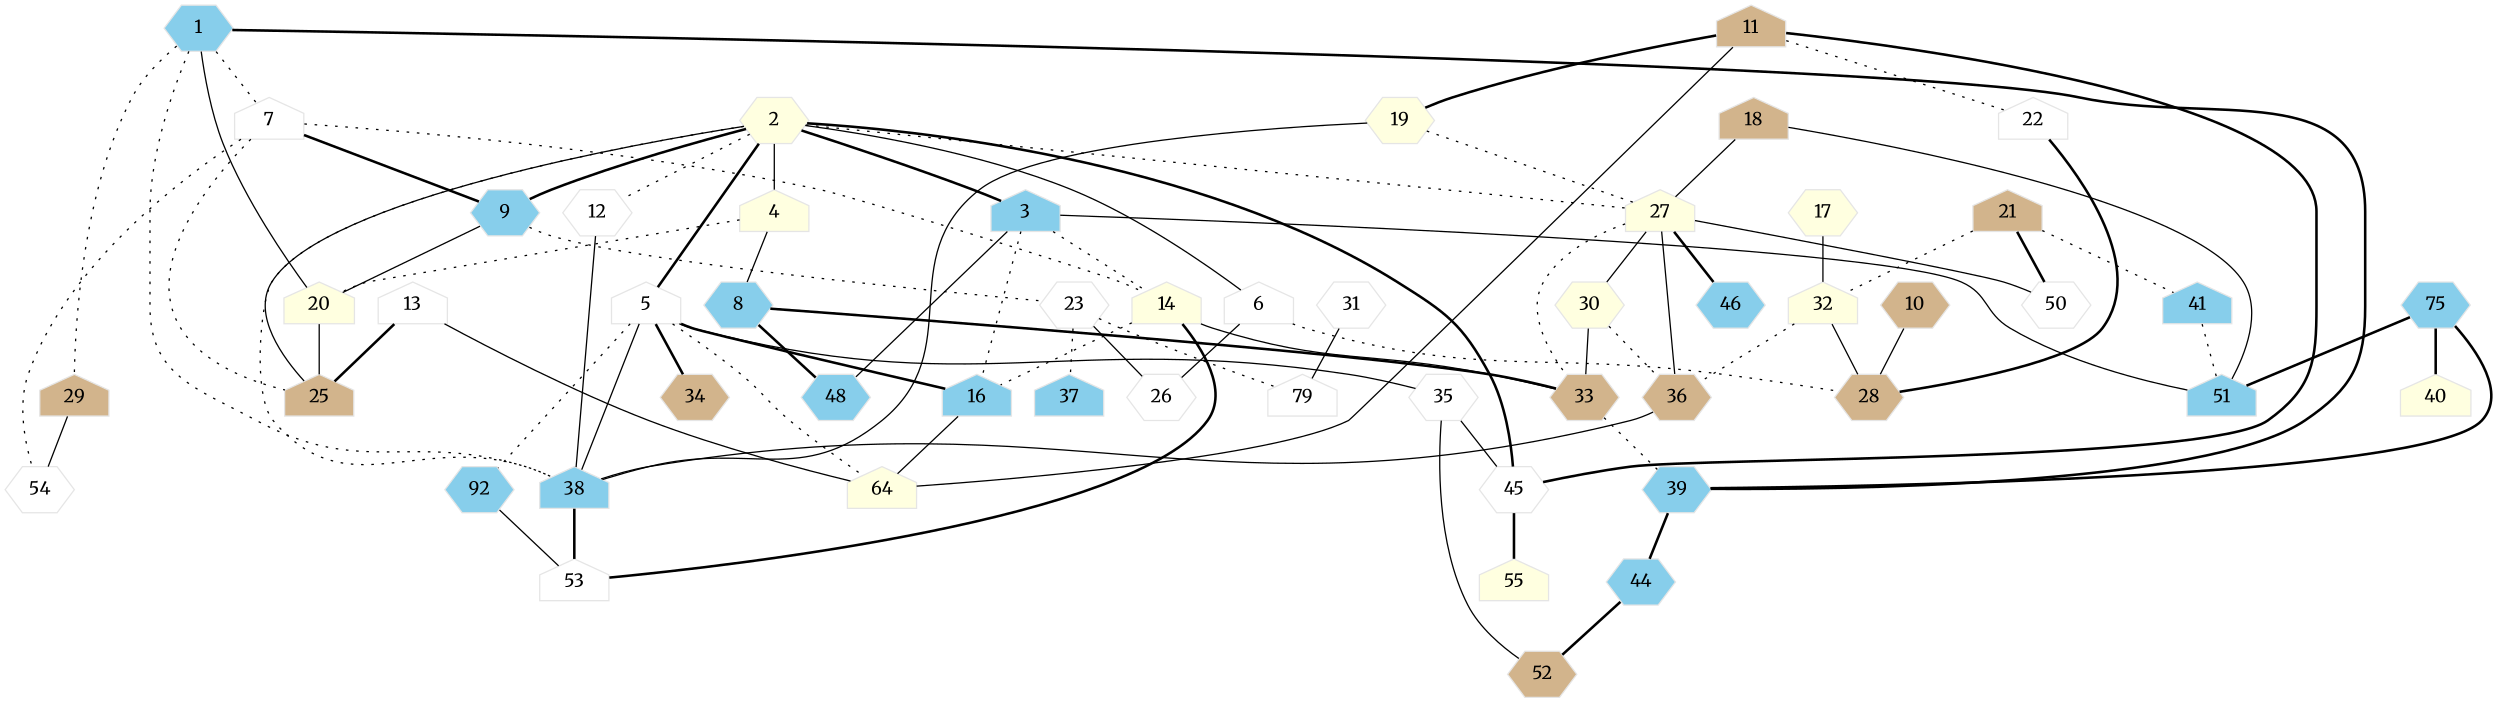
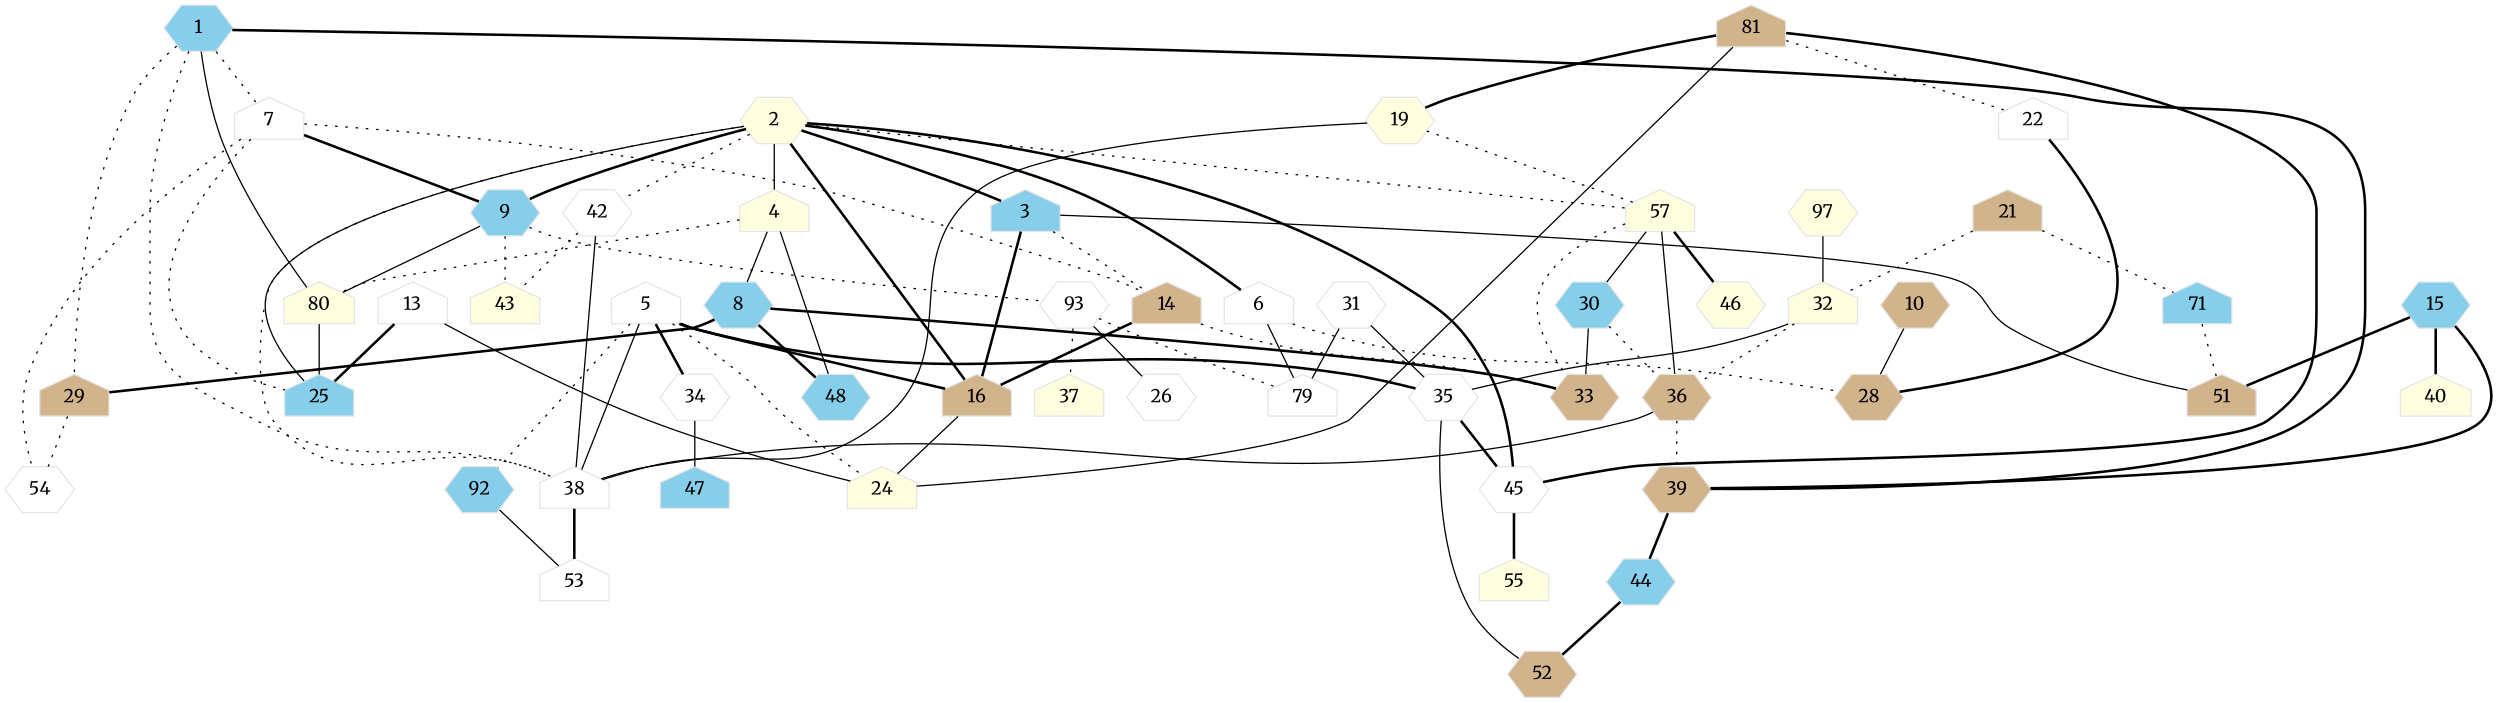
node "11": label "11" -> "81"
node "18": removed
edge "2" -- "6": style solid -> bold
node "12": label "12" -> "42"
node "27": label "27" -> "57"
node "17": label "17" -> "97"
edge "2" -- "5": now "2" -- "16"
edge "3" -- "48": now "4" -- "48"
node "20": label "20" -> "80"
node "43": added
node "23": label "23" -> "93"
node "14": fillcolor lightyellow -> tan
node "30": fillcolor lightyellow -> skyblue
node "46": fillcolor skyblue -> lightyellow
node "50": removed
node "41": label "41" -> "71"
node "75": label "75" -> "15"
edge "3" -- "16": style dotted -> bold
edge "31" -- "35": added
edge "14" -- "16": style dotted -> bold
edge "32" -- "28": now "32" -- "35"
edge "6" -- "26": now "6" -- "79"
edge "8" -- "29": added
edge "14" -- "33": style solid -> dotted
edge "5" -- "35": style solid -> bold
node "25": fillcolor tan -> skyblue
node "34": fillcolor tan -> white
node "16": fillcolor skyblue -> tan
node "37": fillcolor skyblue -> lightyellow
node "51": fillcolor skyblue -> tan
edge "29" -- "54": style solid -> dotted
edge "35" -- "45": style solid -> bold
edge "33" -- "39": now "36" -- "39"
node "38": fillcolor skyblue -> white
node "47": added
node "64": label "64" -> "24"
node "39": fillcolor skyblue -> tan
edge "14" -- "53": removed
